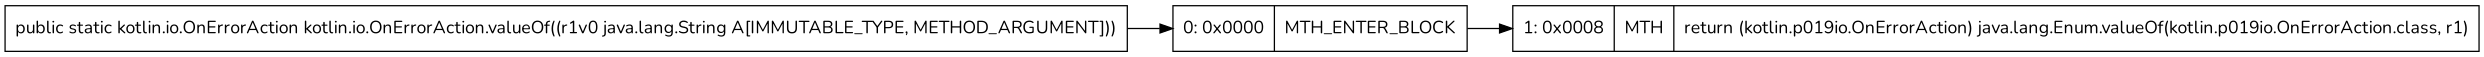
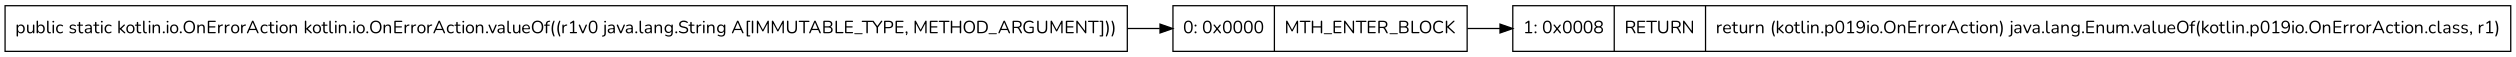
node "1: 0x0008": text "MTH" -> "RETURN"
